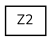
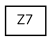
node "Z2": label "Z2" -> "Z7"
